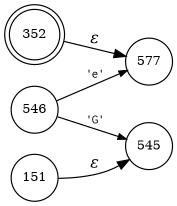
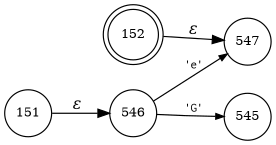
node "352": label "352" -> "152"
node "577": label "577" -> "547"
edge "151" -> "545": now "151" -> "546"
